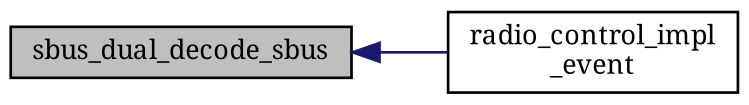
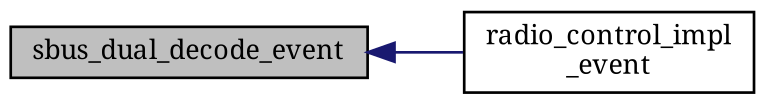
node "sbus_dual_decode_sbus": label "sbus_dual_decode_sbus" -> "sbus_dual_decode_event"
